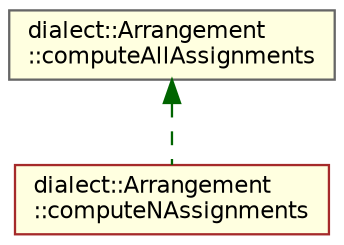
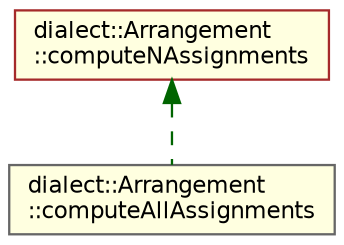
edge "dialect::Arrangement ::computeNAssignments" -> "dialect::Arrangement ::computeAllAssignments": reversed
